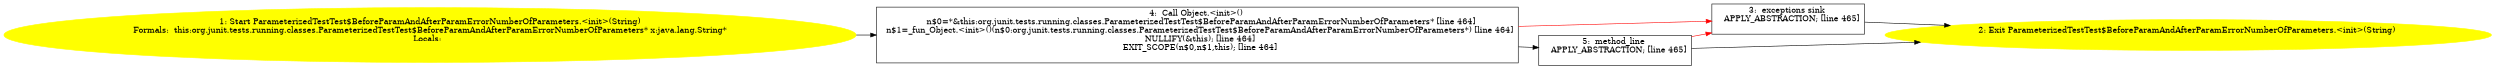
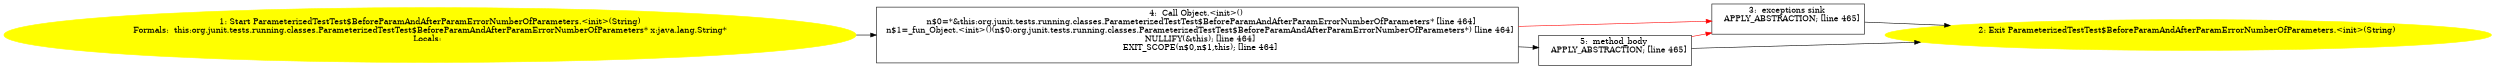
node "5:  method_line APPLY_ABSTRACTION; [line 465]": label "5:  method_line APPLY_ABSTRACTION; [line 465]" -> "5:  method_body APPLY_ABSTRACTION; [line 465]"
